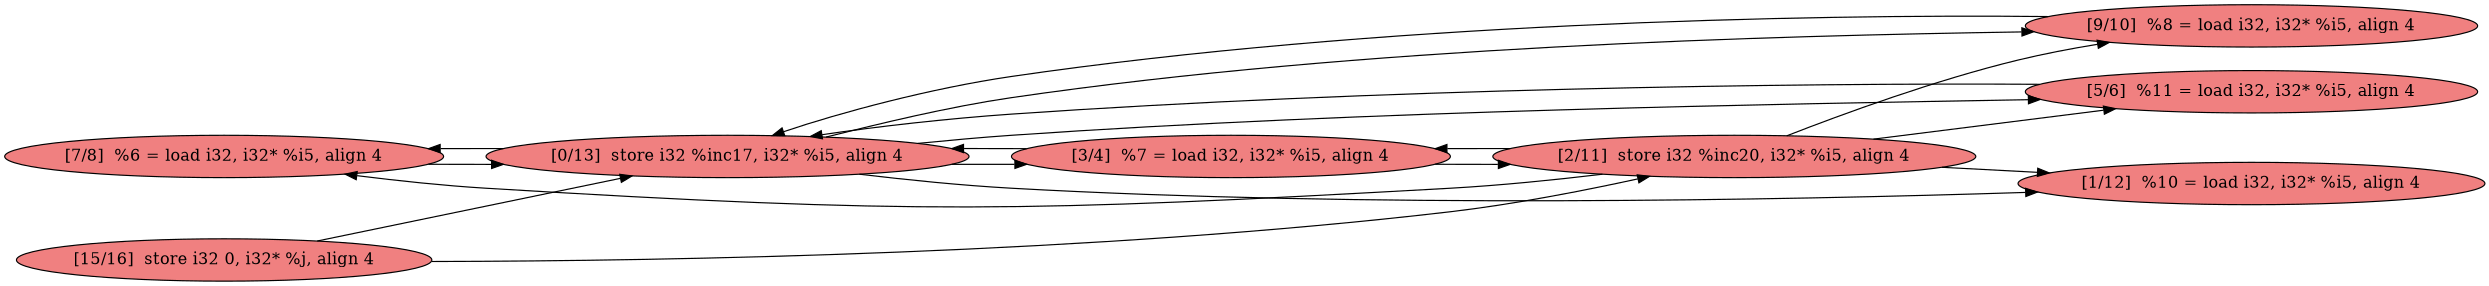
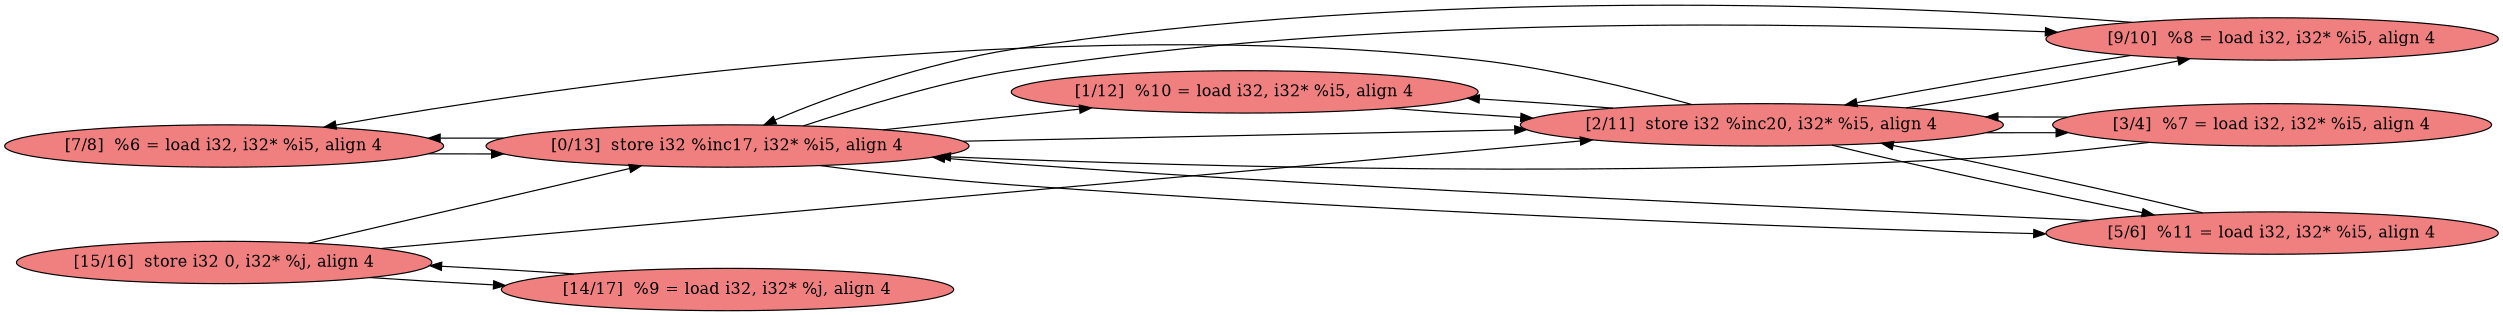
edge "[9/10]  %8 = load i32, i32* %i5, align 4" -> "[2/11]  store i32 %inc20, i32* %i5, align 4": added
edge "[1/12]  %10 = load i32, i32* %i5, align 4" -> "[2/11]  store i32 %inc20, i32* %i5, align 4": added
edge "[0/13]  store i32 %inc17, i32* %i5, align 4" -> "[3/4]  %7 = load i32, i32* %i5, align 4": now "[0/13]  store i32 %inc17, i32* %i5, align 4" -> "[2/11]  store i32 %inc20, i32* %i5, align 4"
edge "[5/6]  %11 = load i32, i32* %i5, align 4" -> "[2/11]  store i32 %inc20, i32* %i5, align 4": added
node "[14/17]  %9 = load i32, i32* %j, align 4": added
